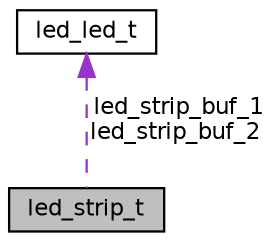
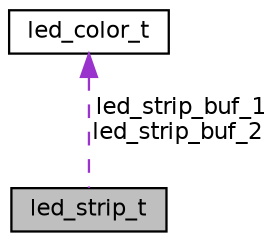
node "led_led_t": label "led_led_t" -> "led_color_t"
